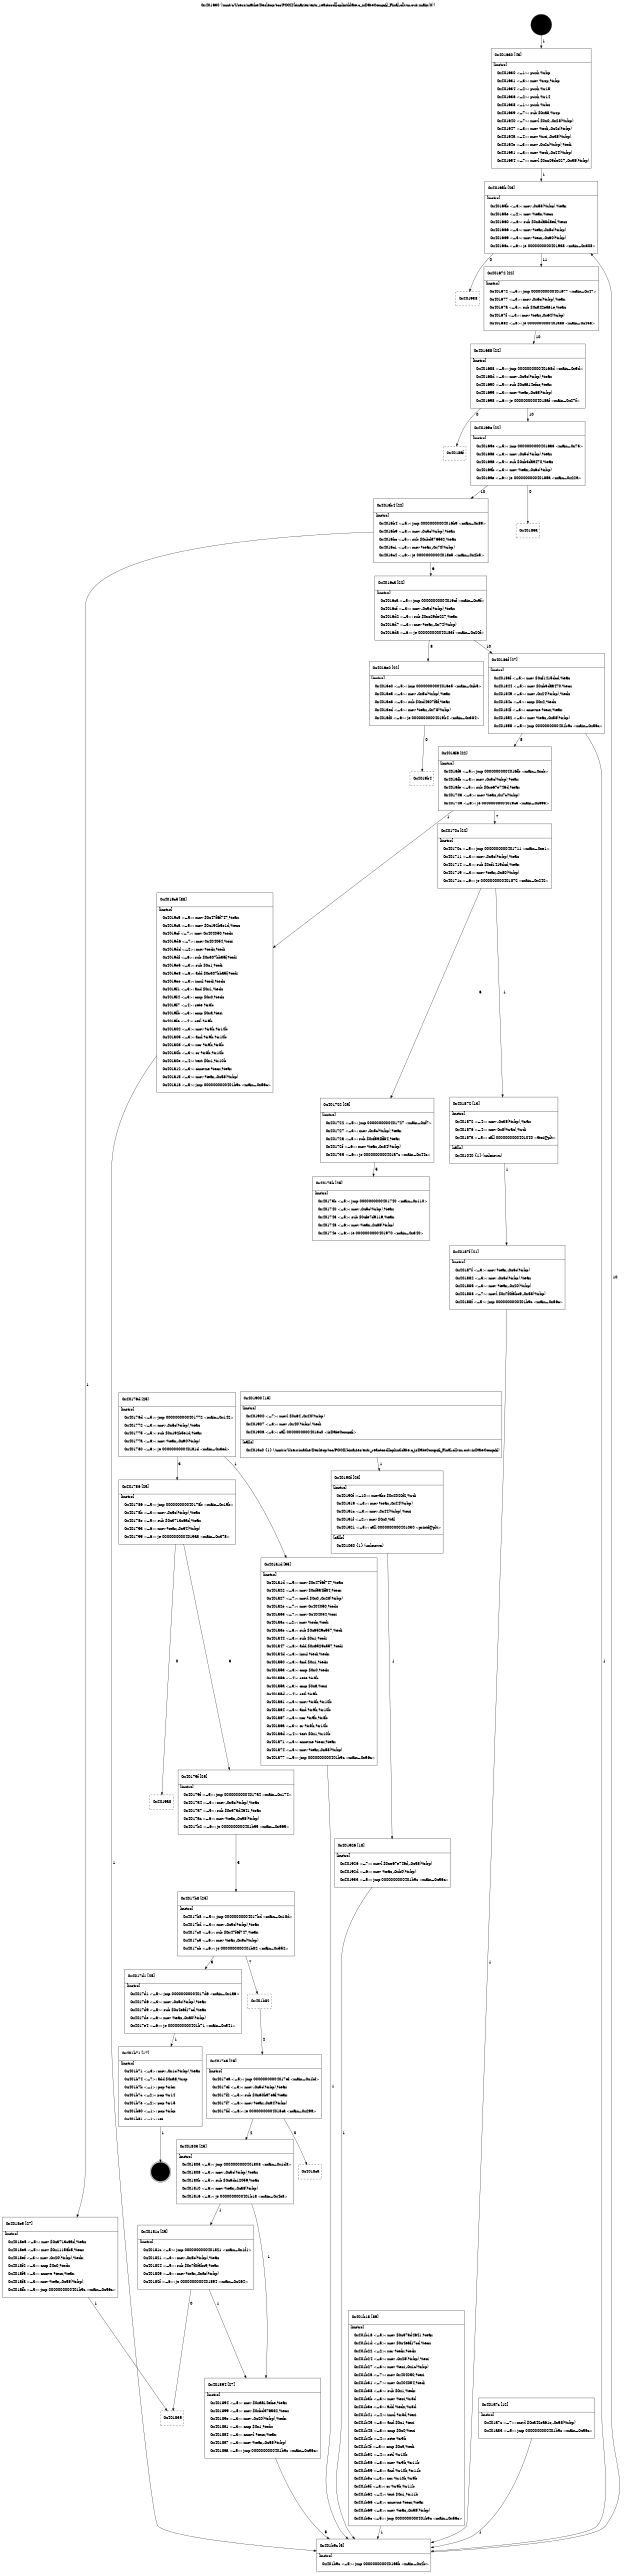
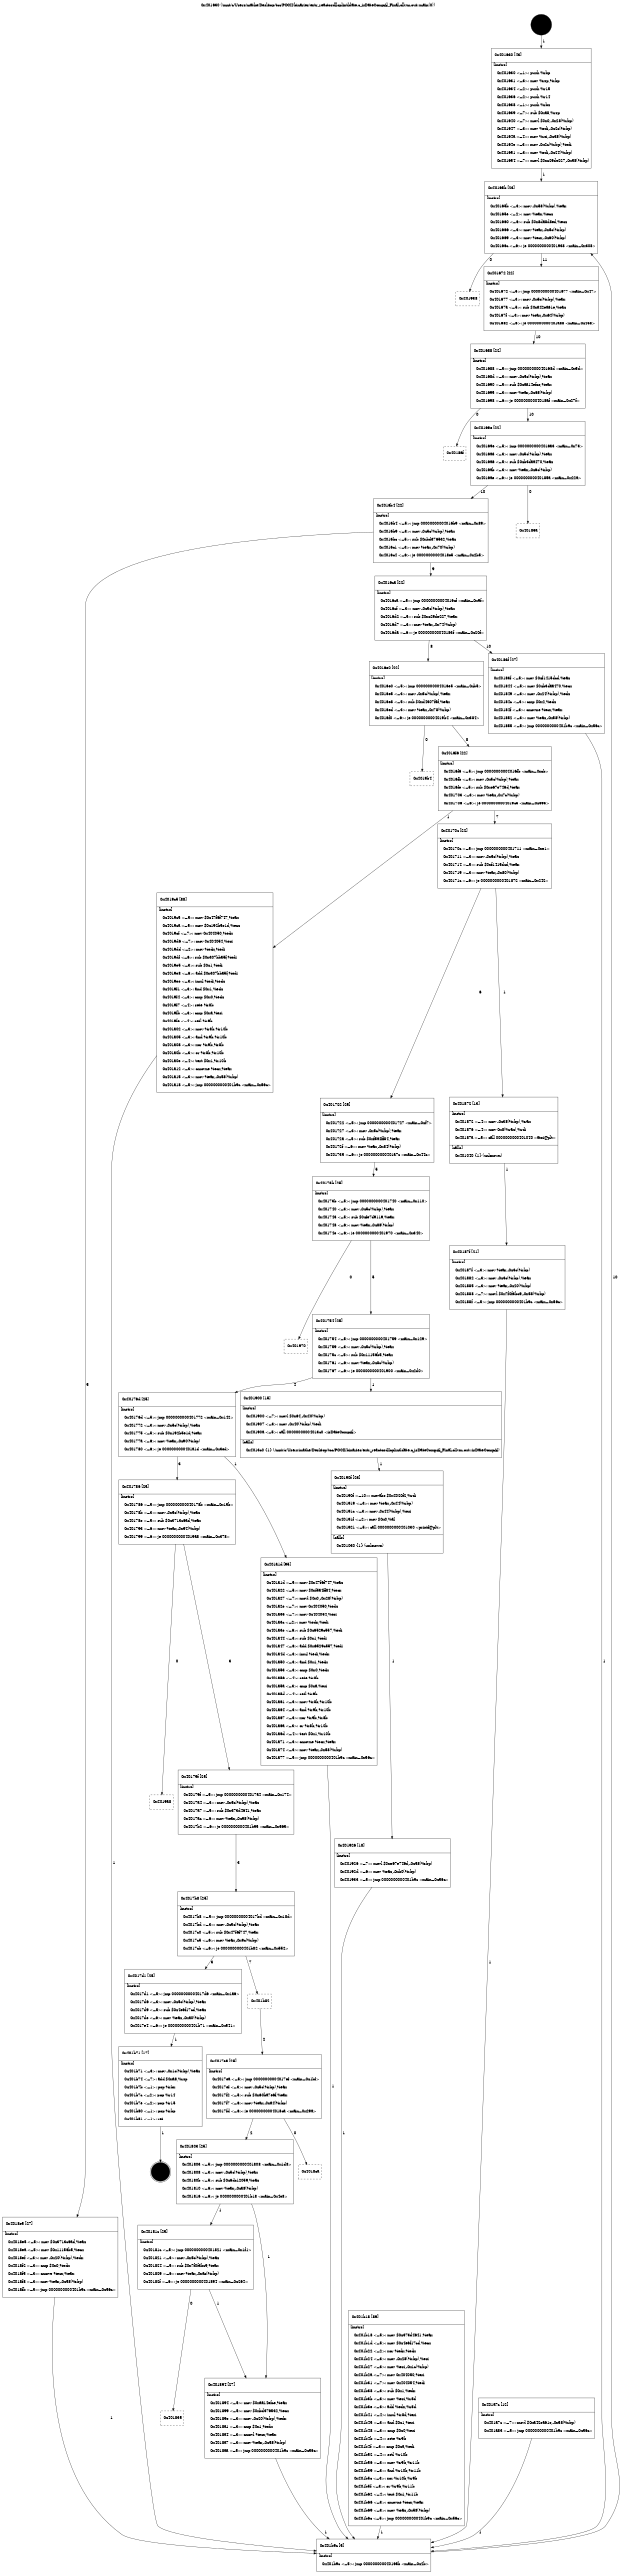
edge "0x40183f [27]" -> "0x4016f6 [22]": now "0x4016e0 [22]" -> "0x4016f6 [22]"
node "0x401970": added
node "0x401754 [25]": added
edge "0x4016b4 [22]" -> "0x4018e5 [27]": label " 1" -> " 5"
edge "0x4018e5 [27]" -> "0x401835": now "0x4018e5 [27]" -> "0x401b9c [5]"
edge "0x401894 [27]" -> "0x401b9c [5]": label " 5" -> " 1"
